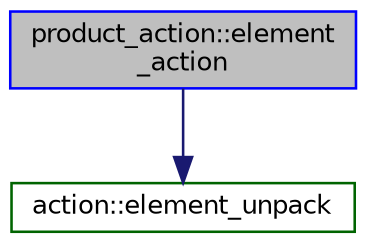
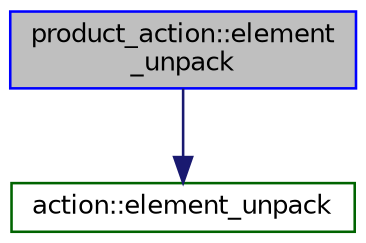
node "product_action::element _action": label "product_action::element _action" -> "product_action::element _unpack"
